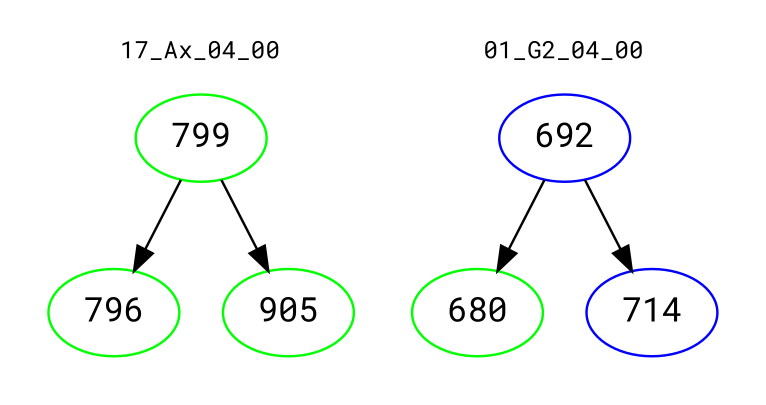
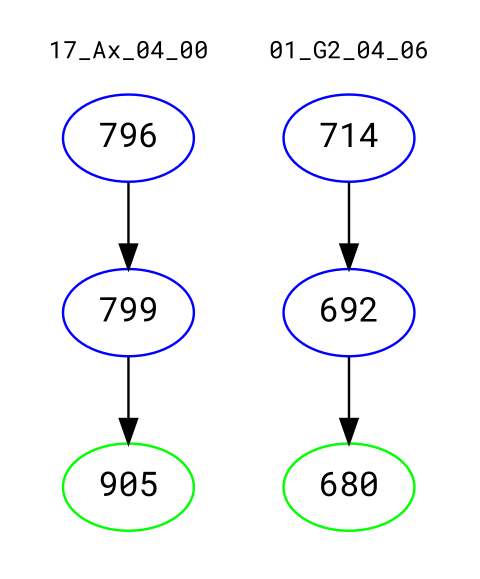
cluster "01_G2_04_00": label "01_G2_04_00" -> "01_G2_04_06"
node "799": color green -> blue
edge "799" -> "796": reversed
edge "692" -> "714": reversed
node "796": color green -> blue
